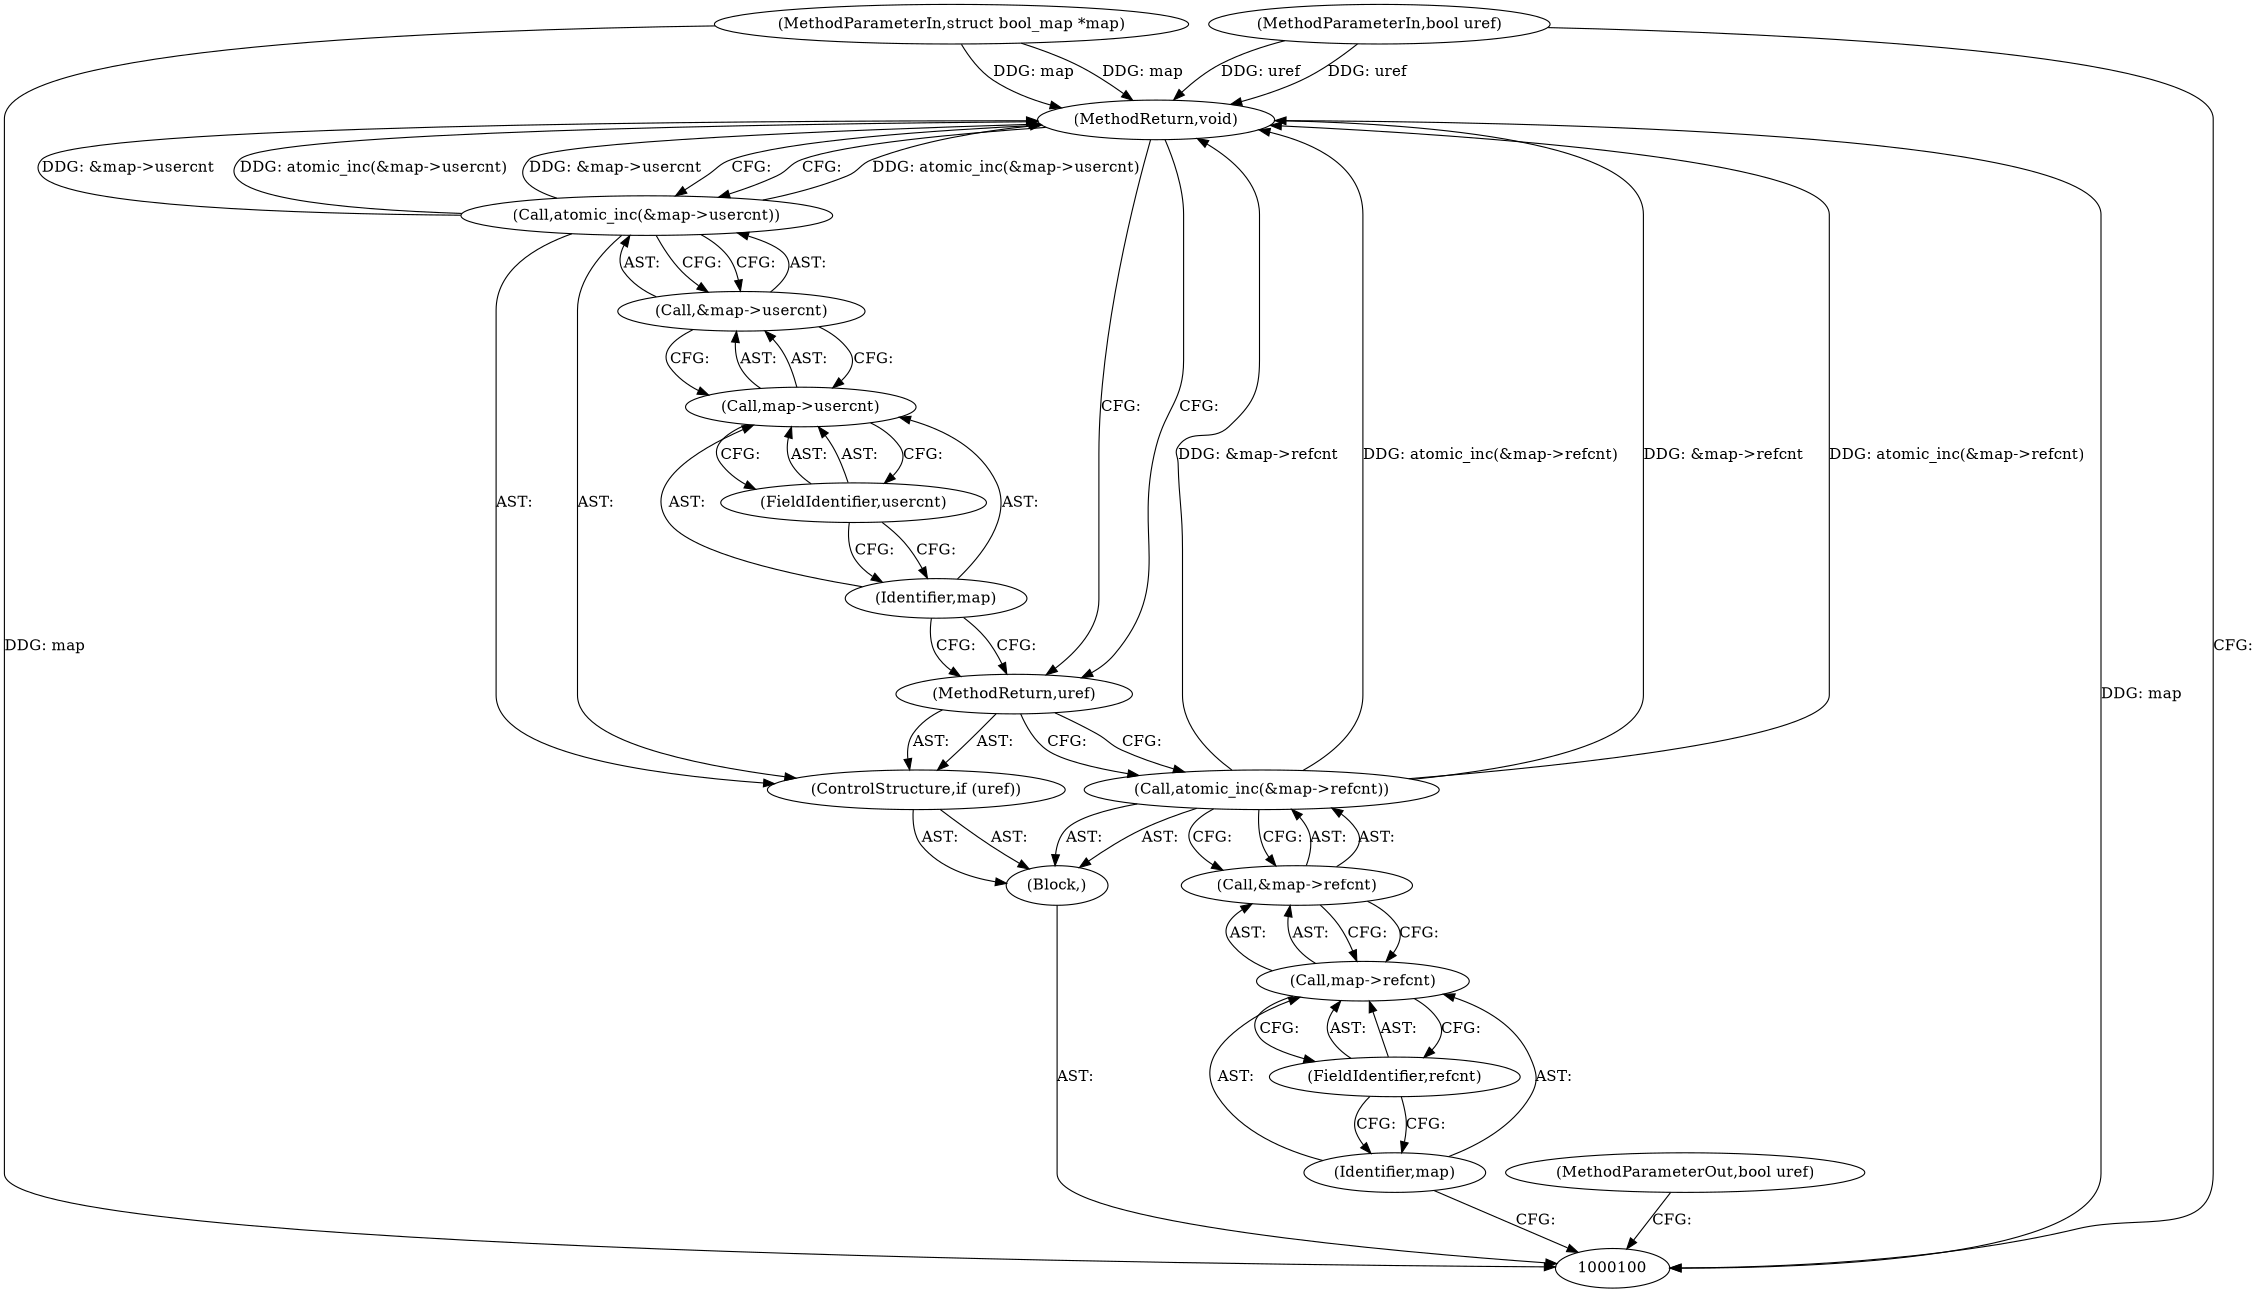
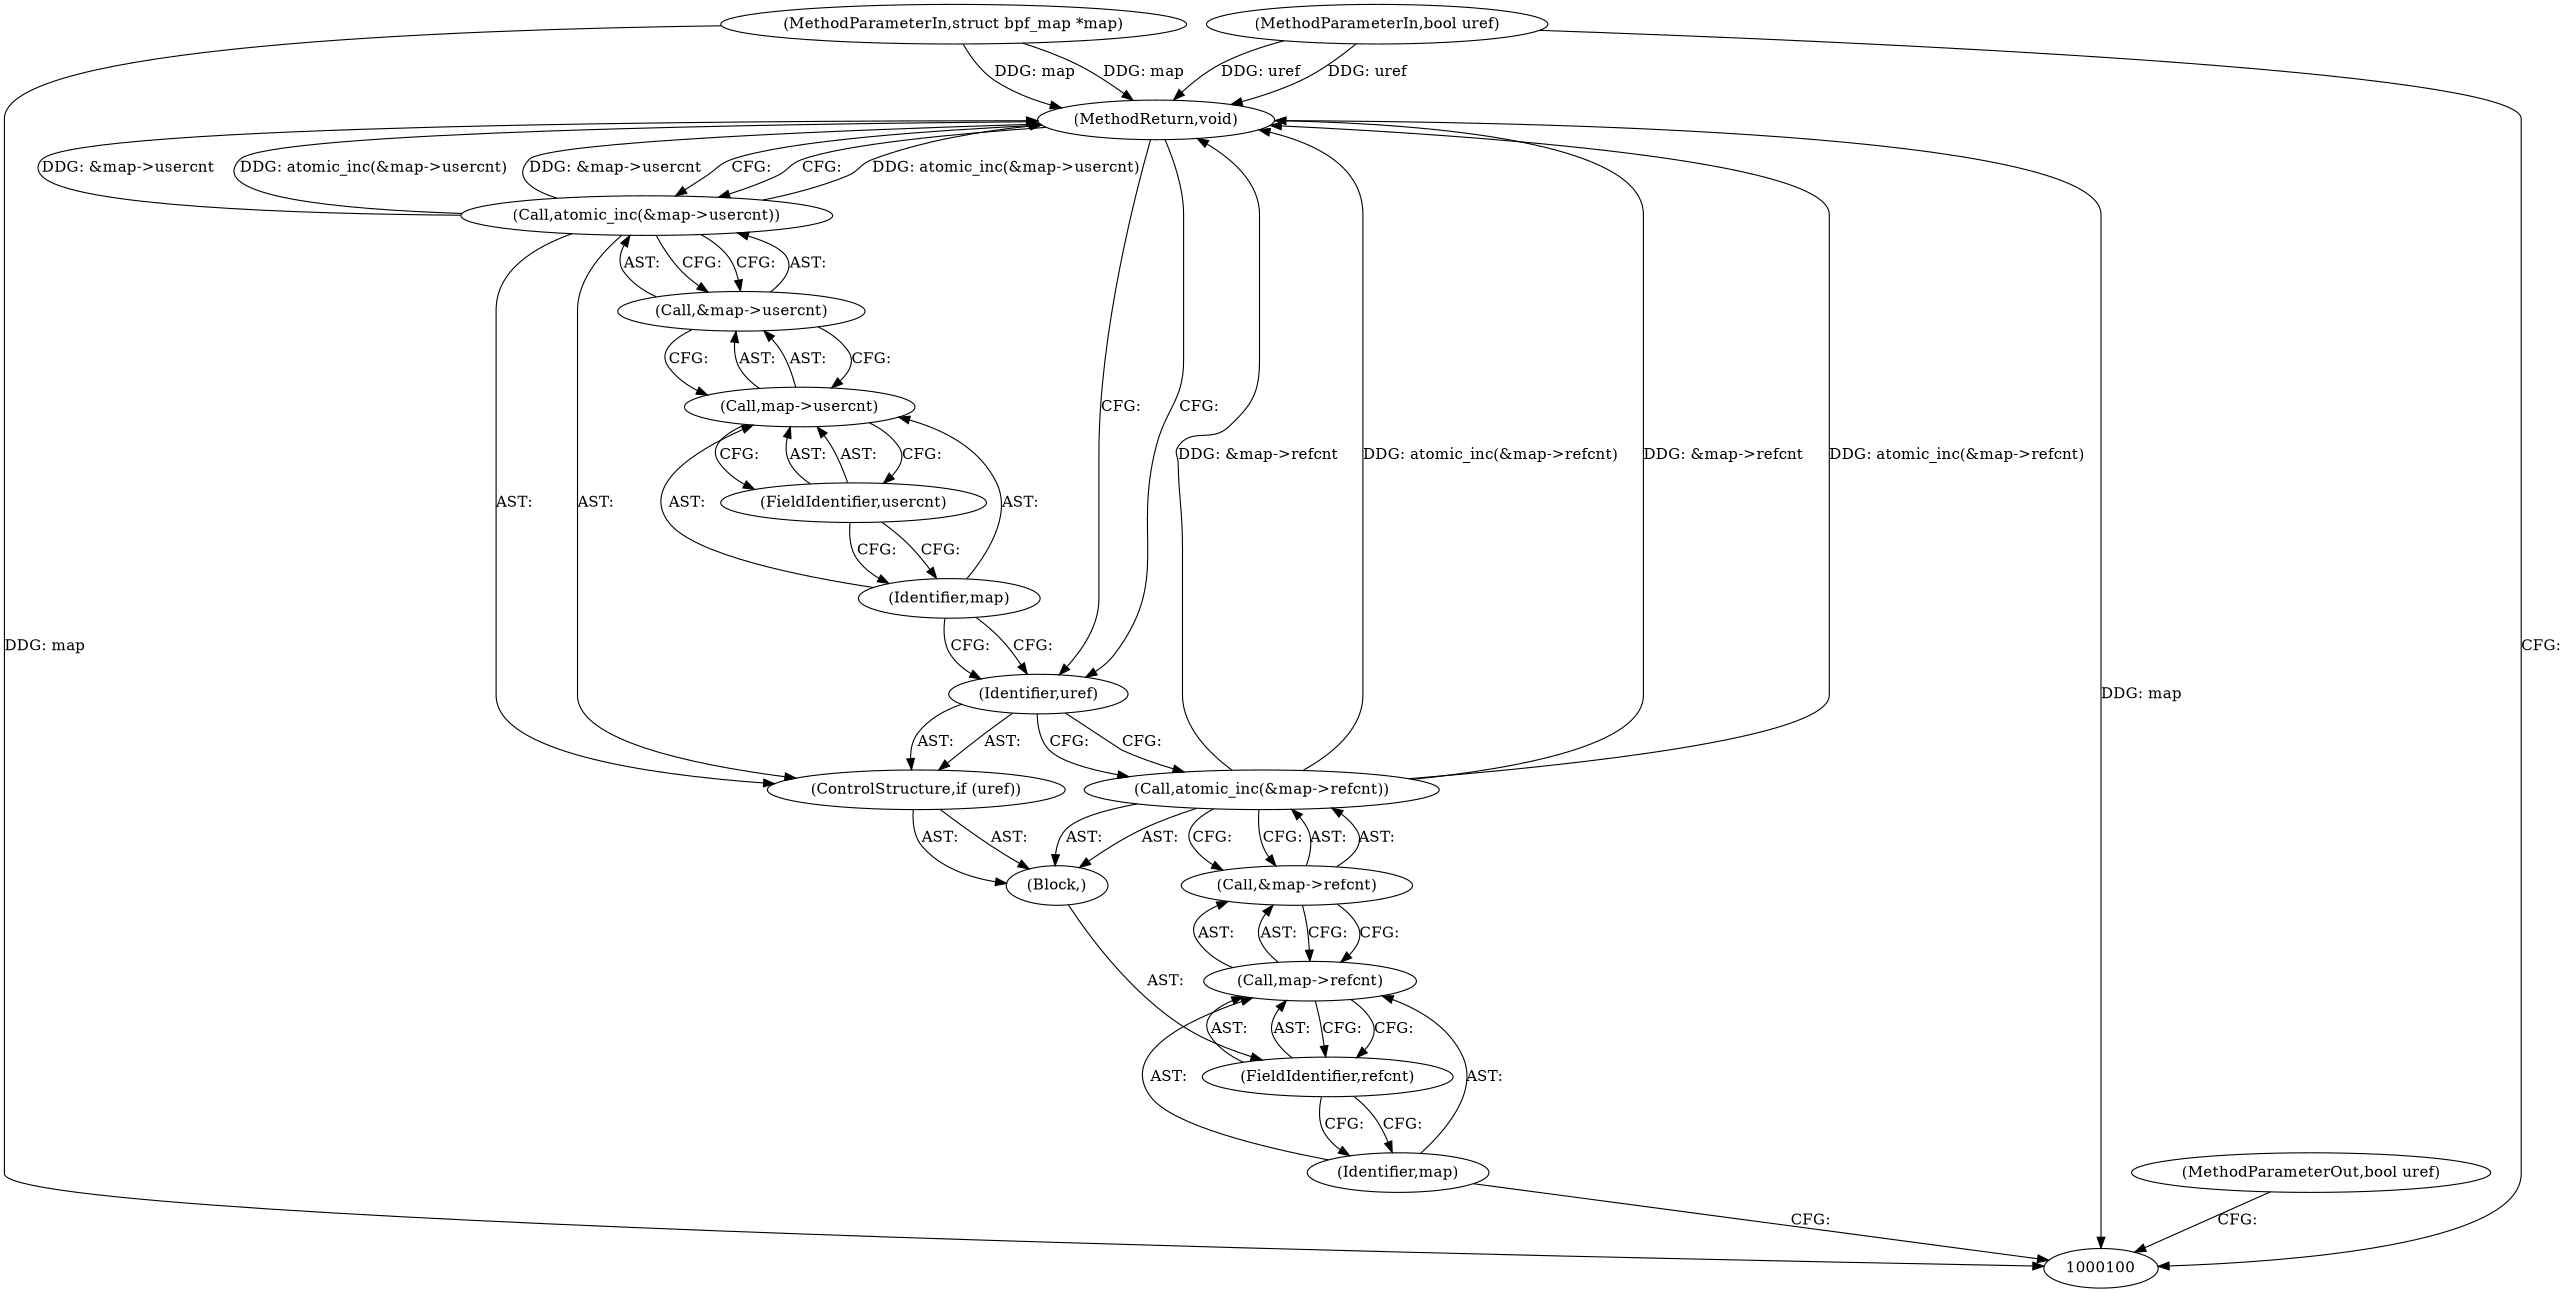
node "(MethodParameterIn,struct bool_map *map)": label "(MethodParameterIn,struct bool_map *map)" -> "(MethodParameterIn,struct bpf_map *map)"
node "(MethodReturn,uref)": label "(MethodReturn,uref)" -> "(Identifier,uref)"
edge "(Block,)" -> "1000100": now "(Block,)" -> "(FieldIdentifier,refcnt)"
